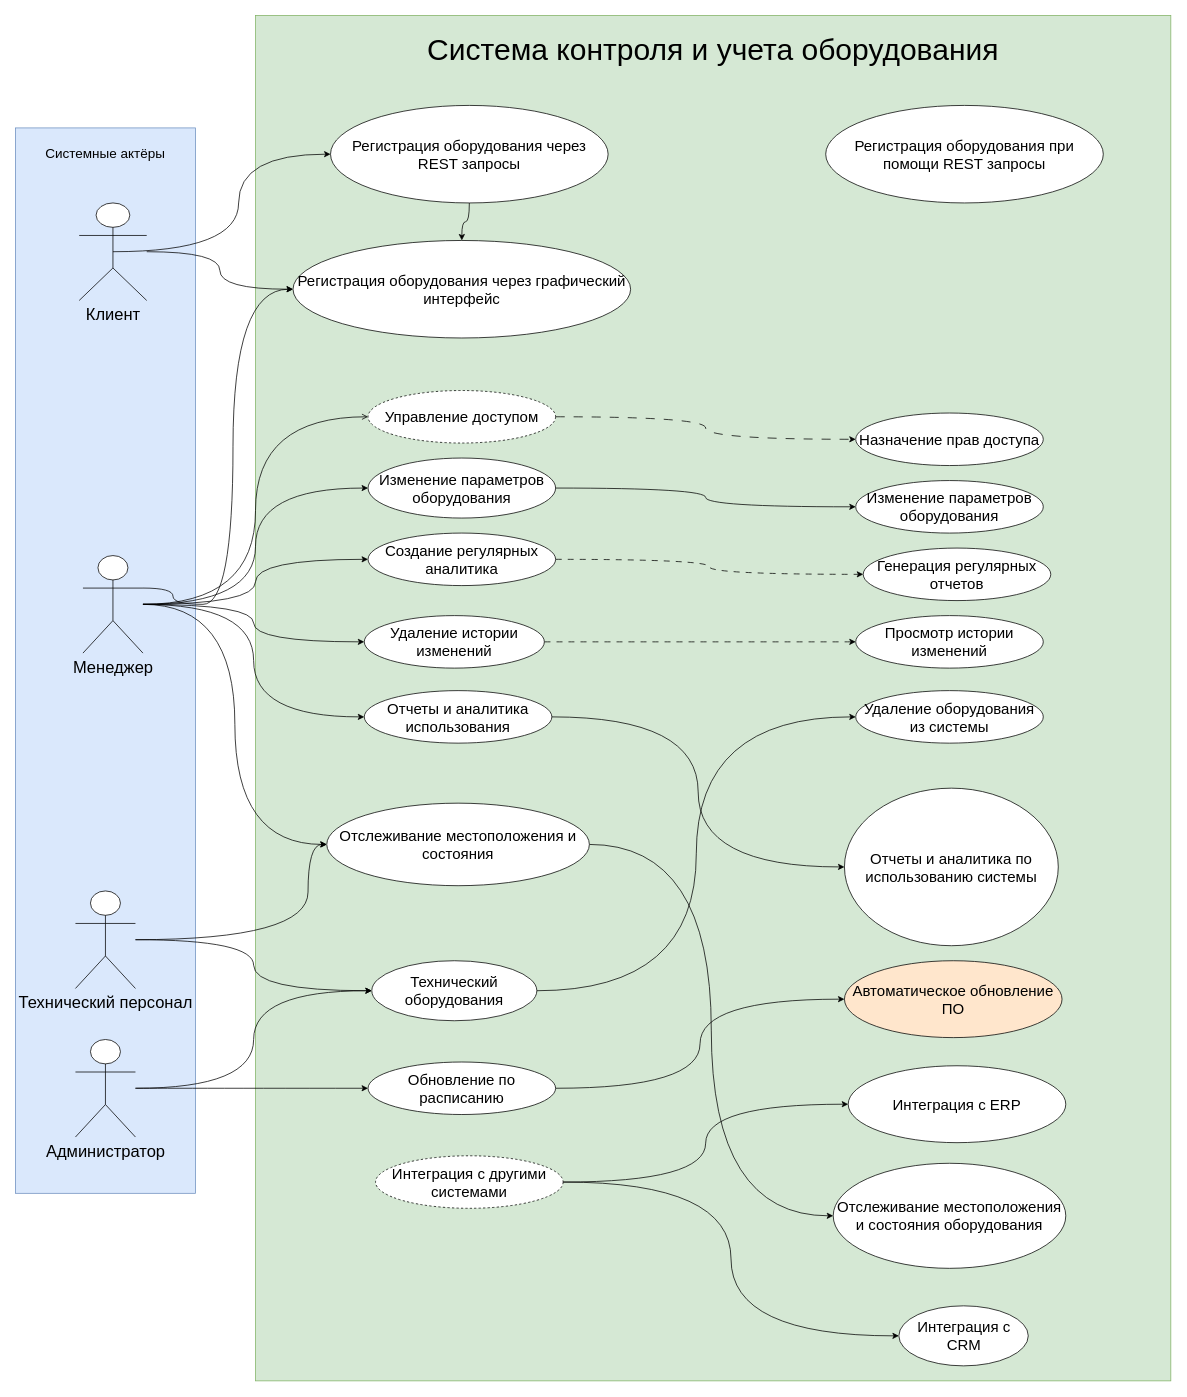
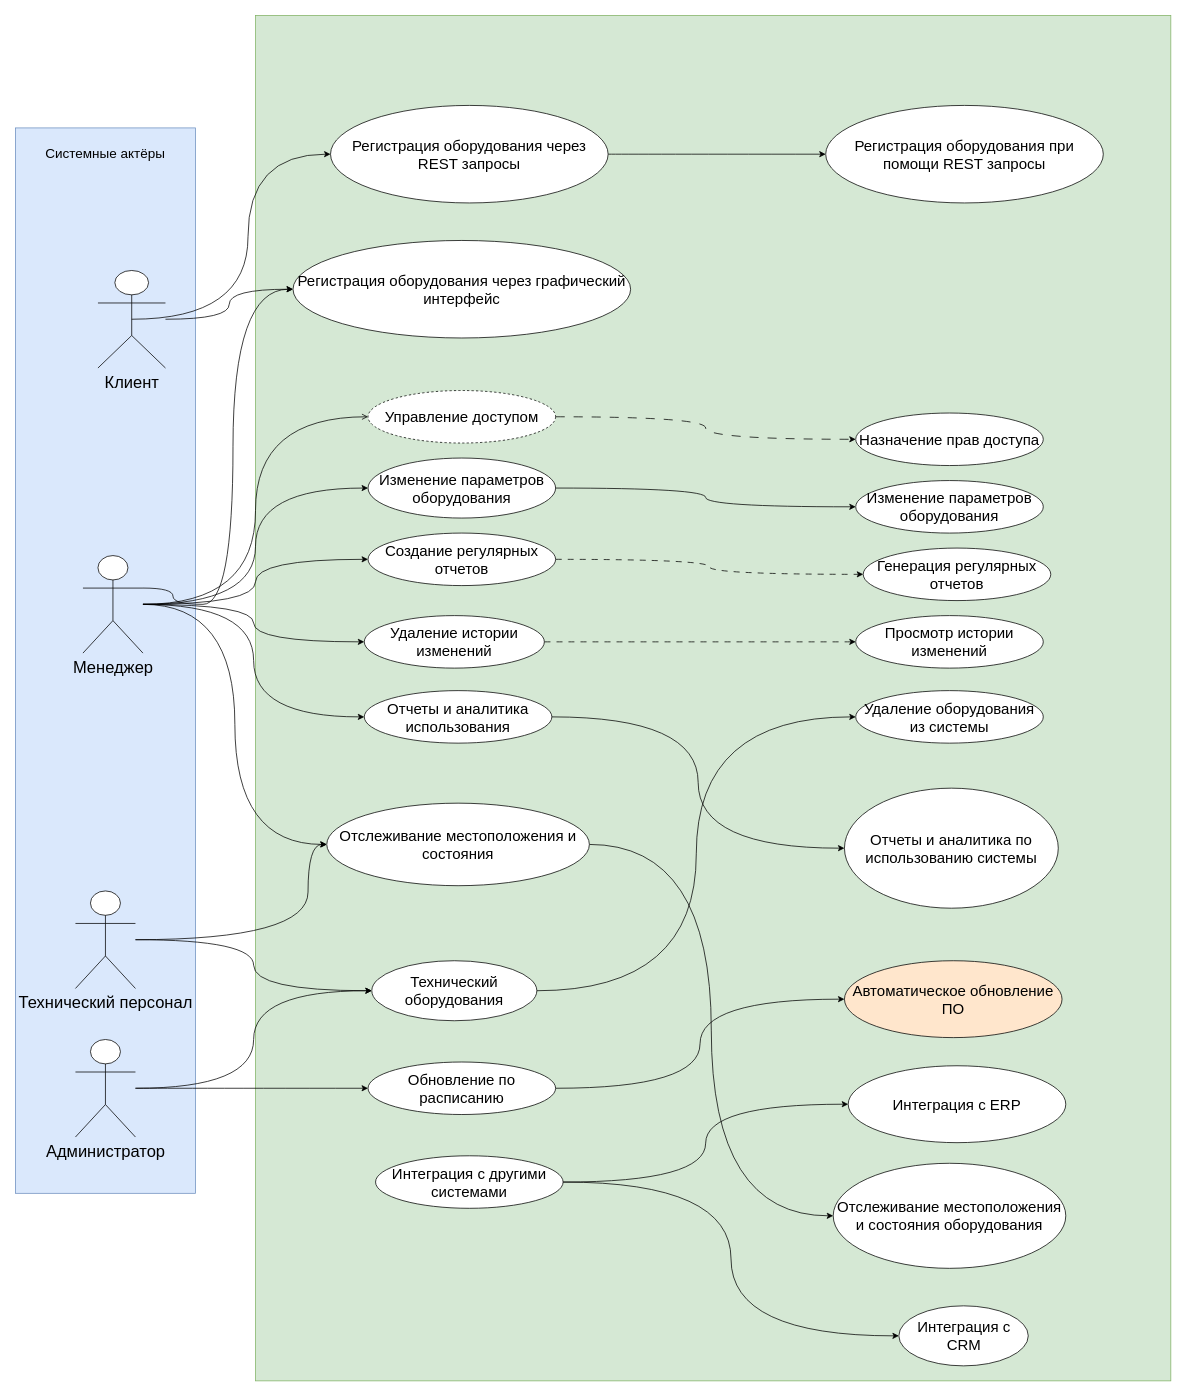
node "Система контроля и учета оборудования": removed
edge "Регистрация оборудования через REST запросы" -> "Регистрация оборудования через графический интерфейс": now "Регистрация оборудования через REST запросы" -> "Регистрация оборудования при помощи REST запросы"
node "Клиент": moved (113, 252) -> (132, 319)
node "Создание регулярных аналитика": label "Создание регулярных аналитика" -> "Создание регулярных отчетов"
node "Отчеты и аналитика по использованию системы": size 214x158 -> 214x120
node "Интеграция с другими системами": style dashed -> solid
